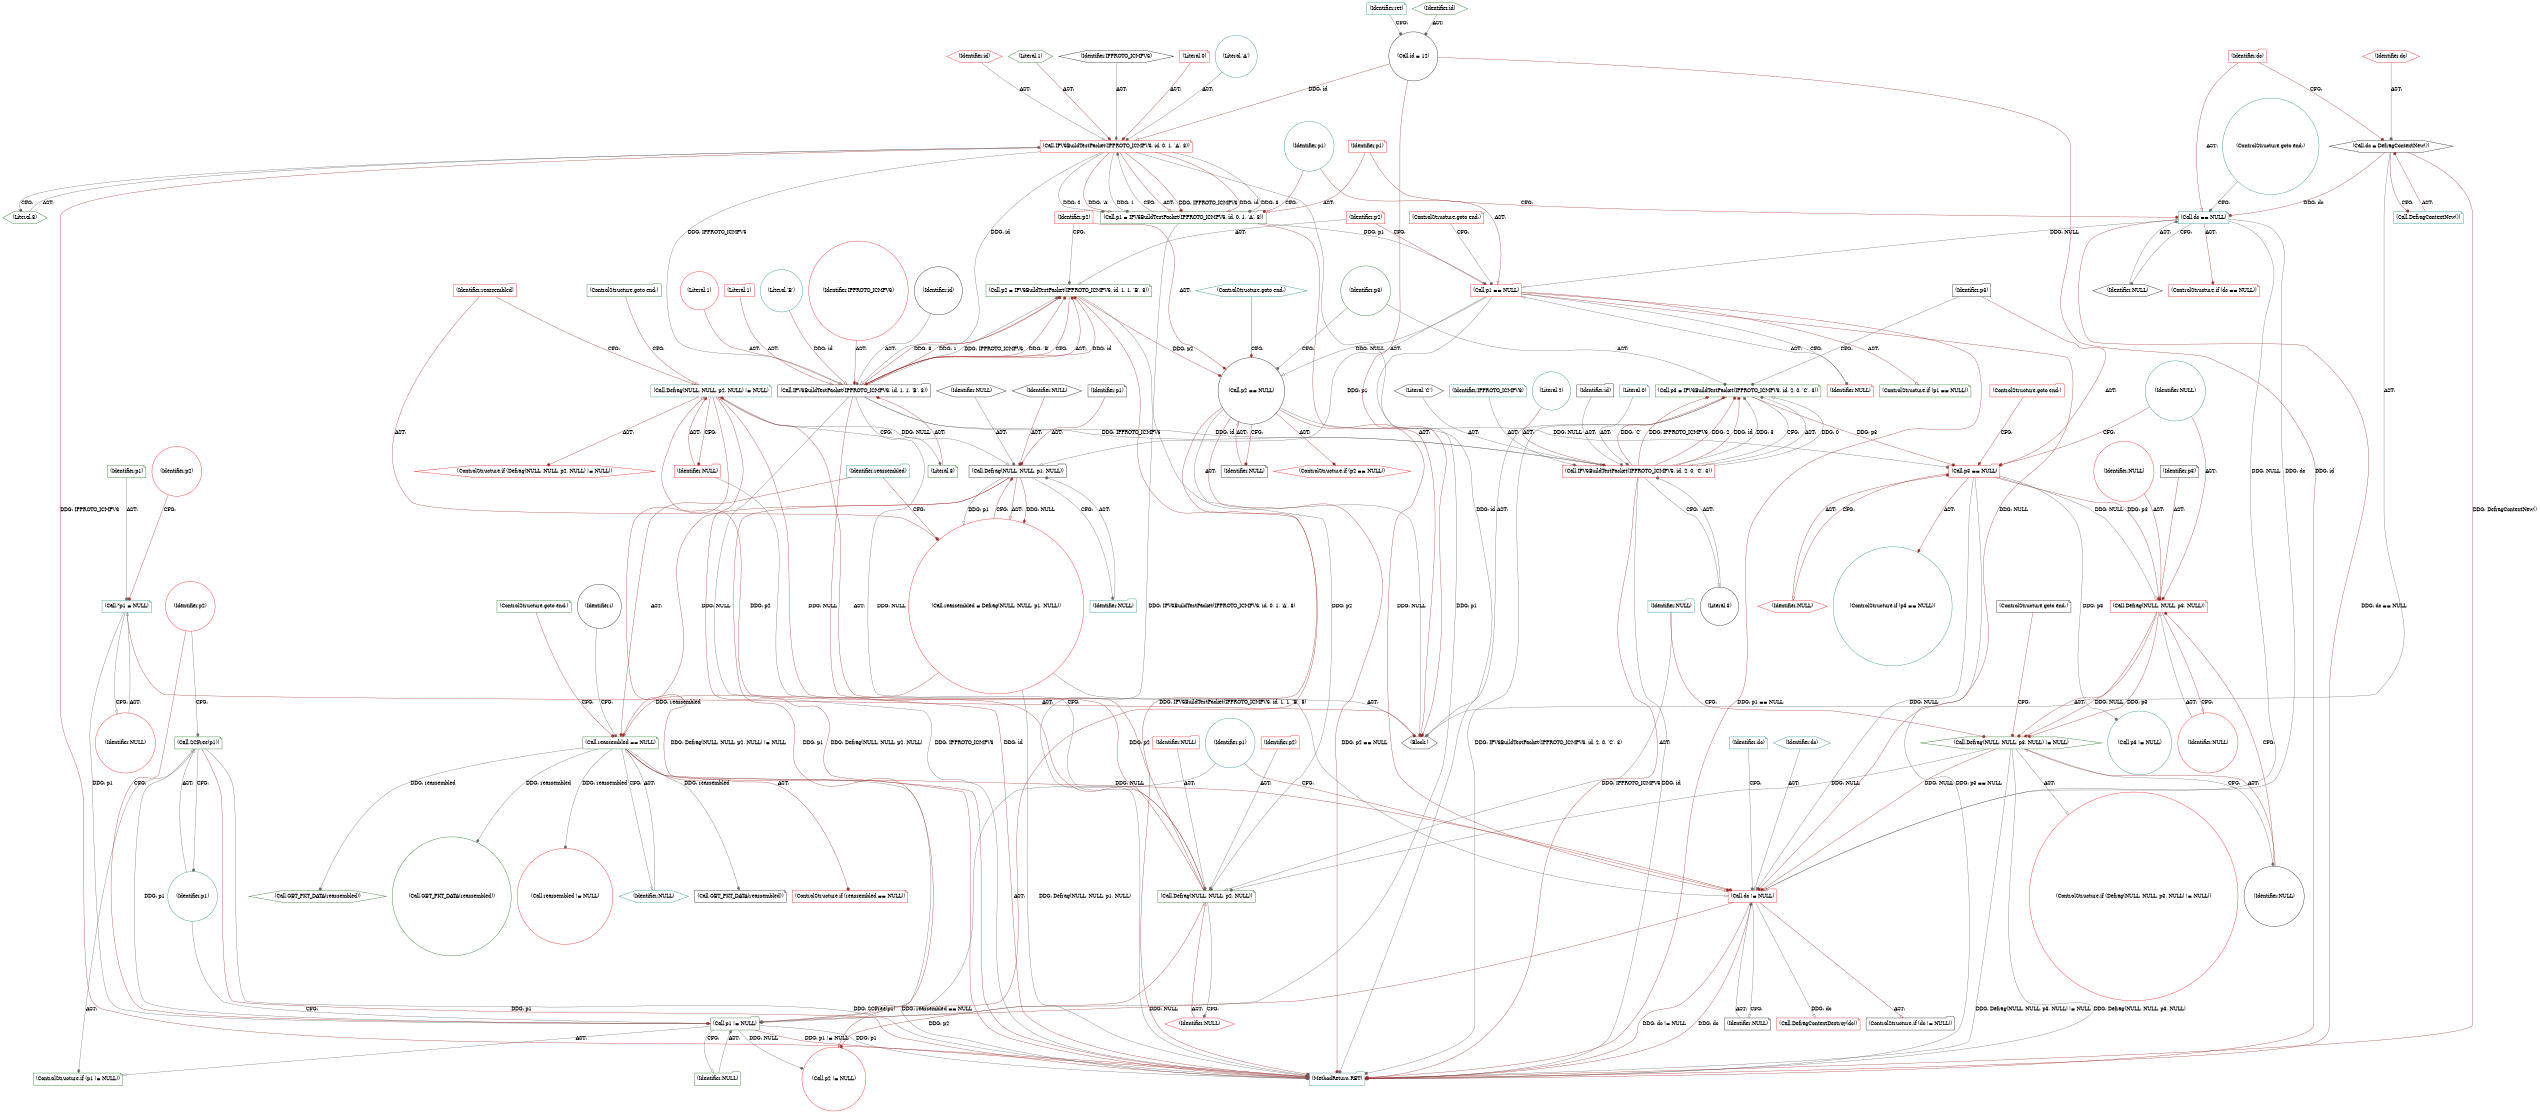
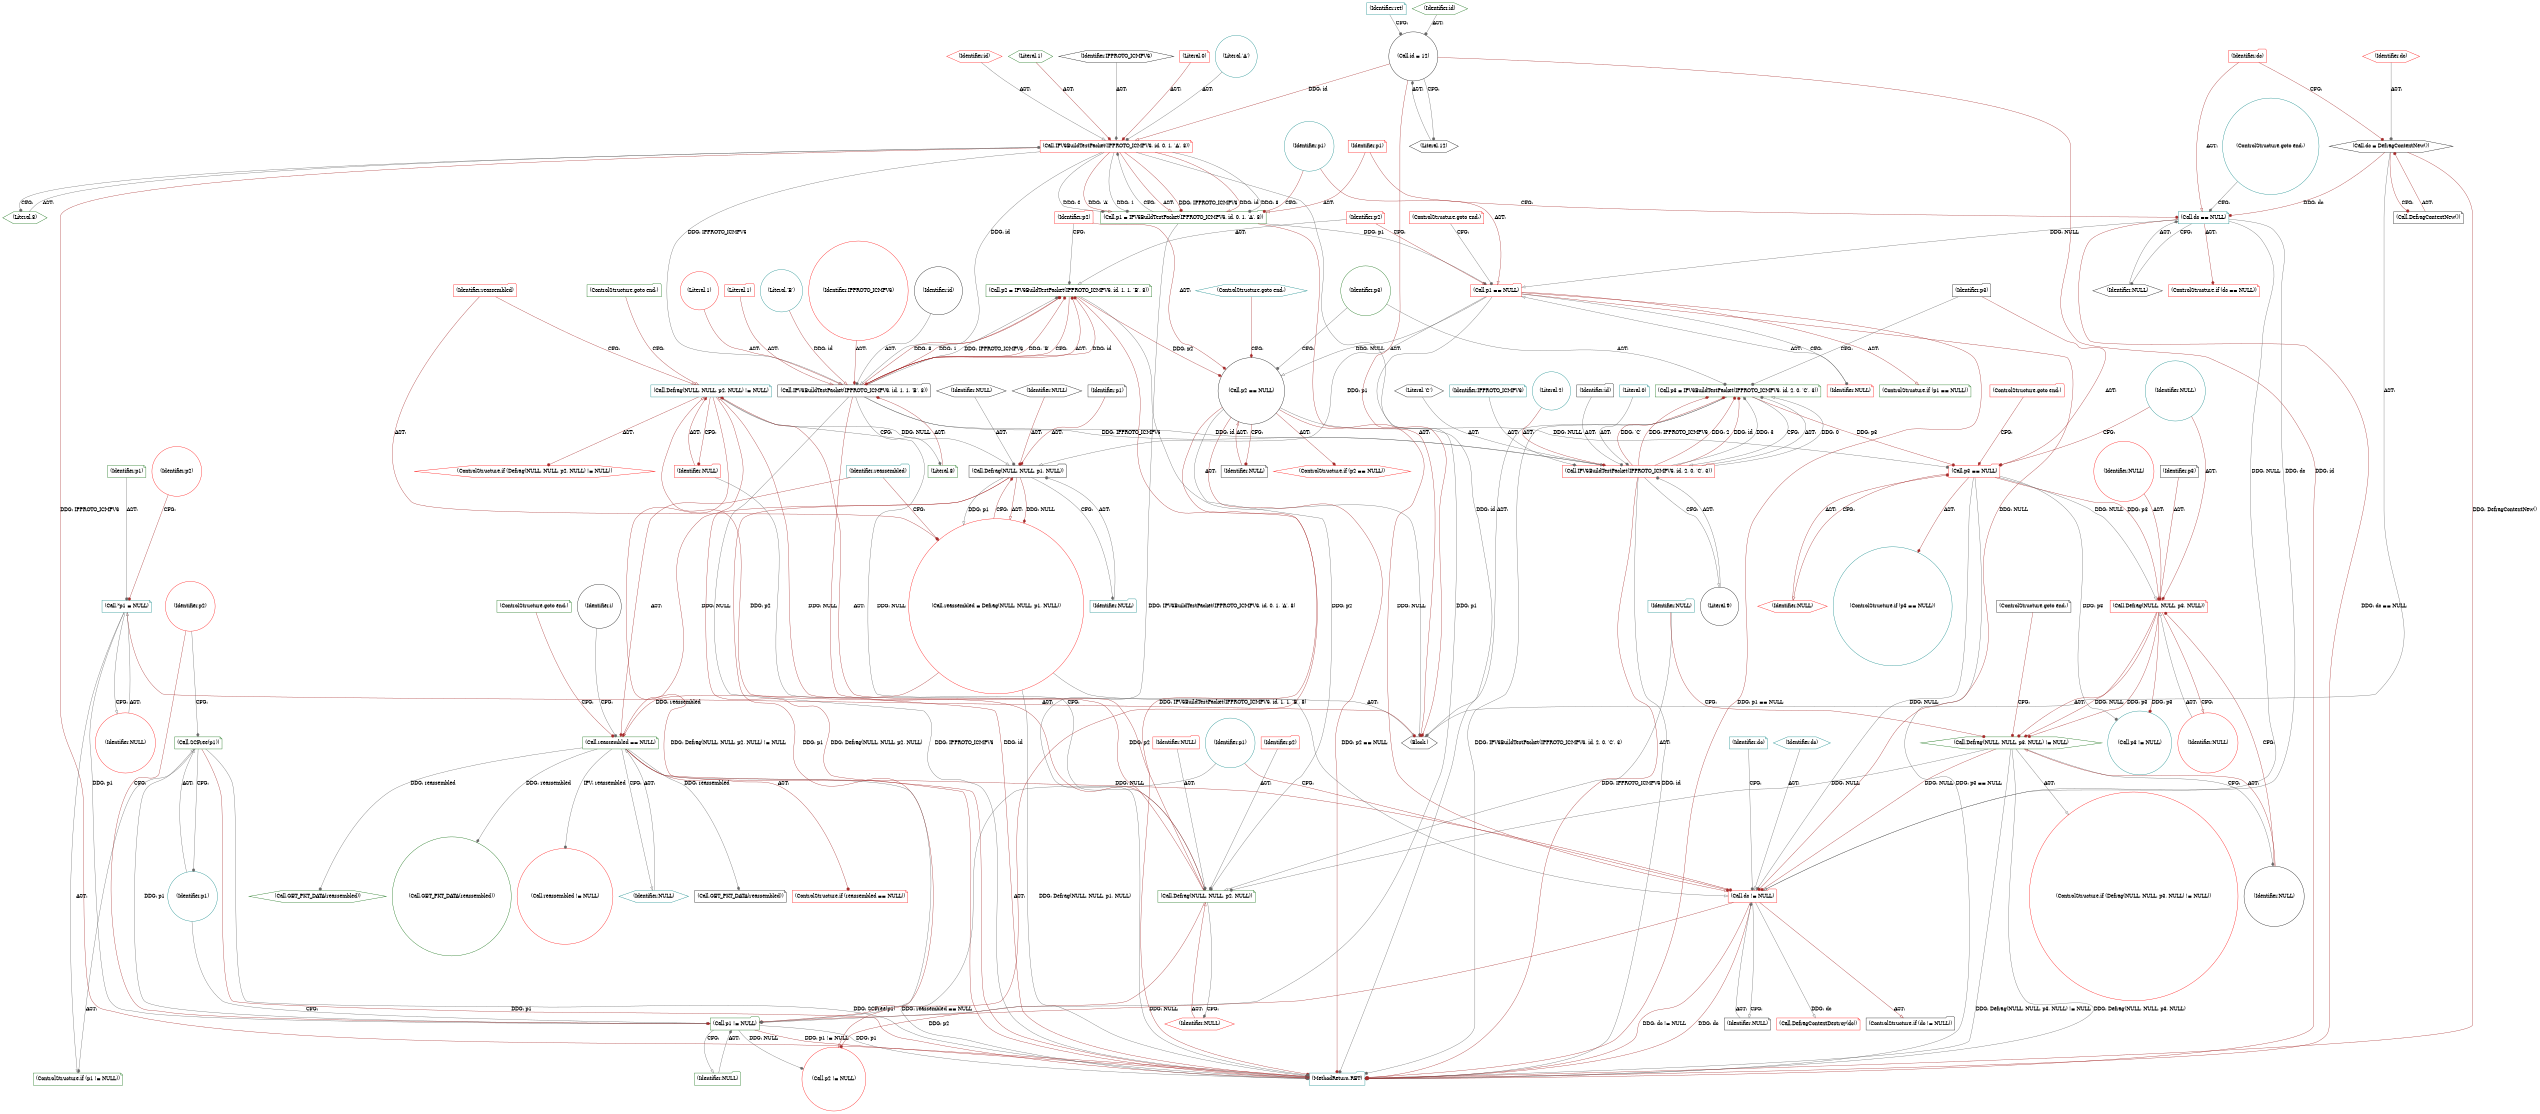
node "(Literal,12)": added
node "(Call,DefragContextNew())": color teal -> black
node "(Literal,3)": label "(Literal,3)" -> "(Literal,9)"
edge "(Call,Defrag(NULL, NULL, p3, NULL))" -> "(Call,p3 != NULL)": added, label "DDG: p3"
edge "(Call,reassembled == NULL)" -> "(Call,reassembled != NULL)": label "DDG: reassembled" -> "IPV: reassembled"
edge "(Call,p1 != NULL)" -> "(ControlStructure,if (p1 != NULL))": now "(Call,*p1 = NULL)" -> "(ControlStructure,if (p1 != NULL))"
